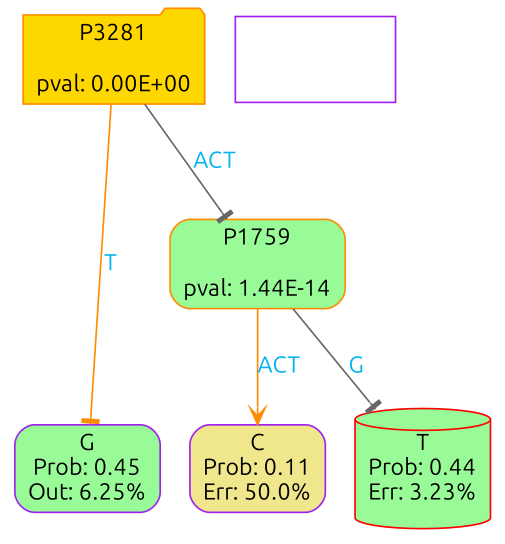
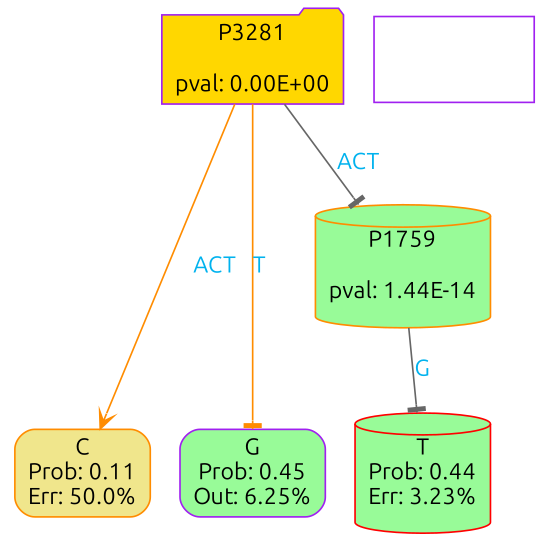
node "P3281 pval: 0.00E+00": color darkorange -> purple
node "P1759 pval: 1.44E-14": shape box -> cylinder
edge "P1759 pval: 1.44E-14" -> "C Prob: 0.11 Err: 50.0%": now "P3281 pval: 0.00E+00" -> "C Prob: 0.11 Err: 50.0%"
node "C Prob: 0.11 Err: 50.0%": color purple -> darkorange
